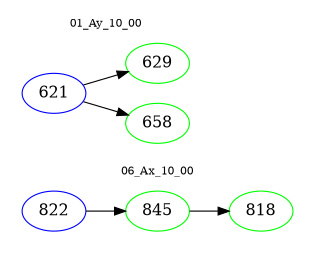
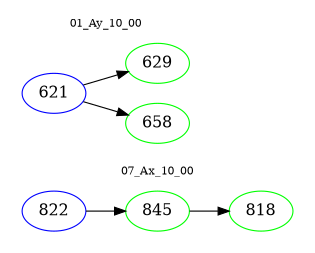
cluster "06_Ax_10_00": label "06_Ax_10_00" -> "07_Ax_10_00"
